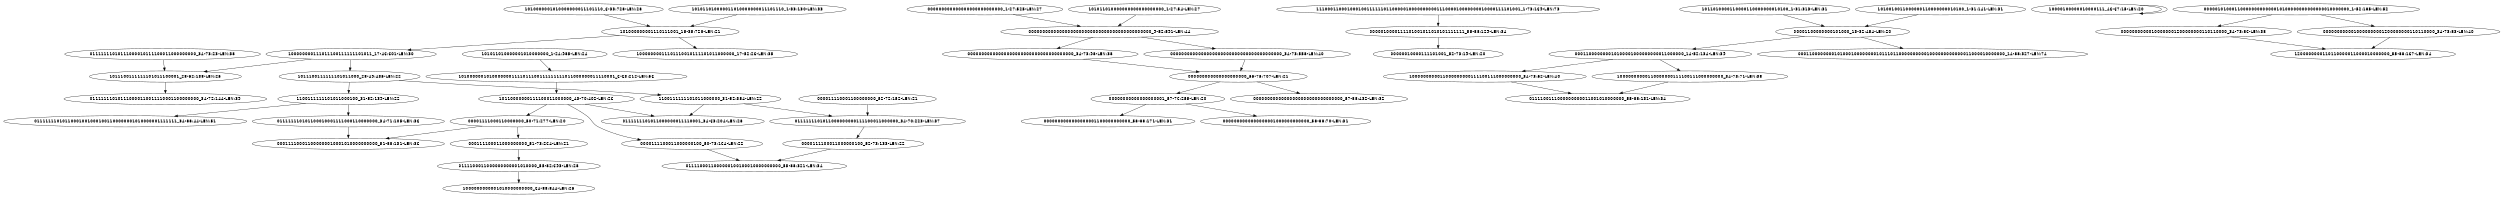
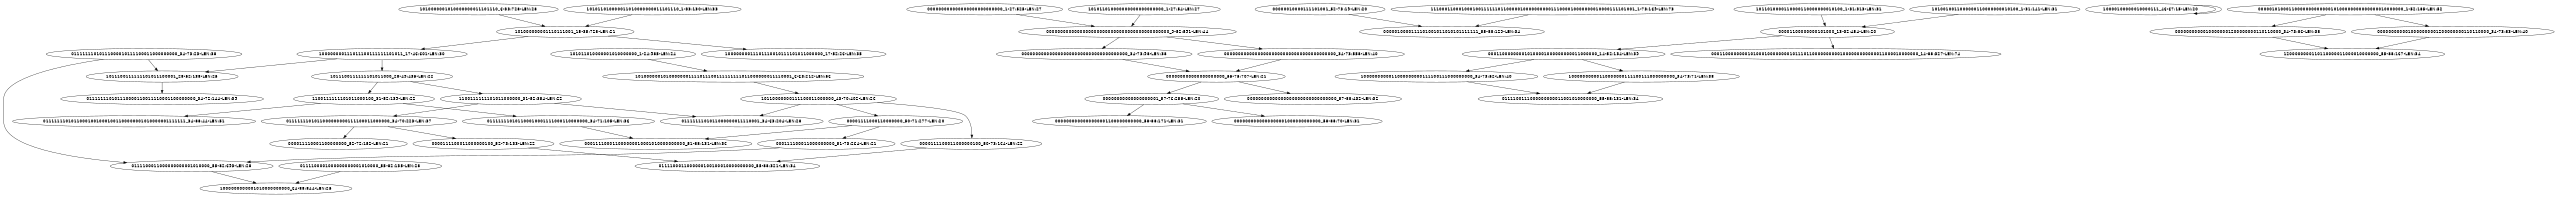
edge "0000010000111101001011010101111111_55-88:129-LEN:34" -> "00000010000111101001_52-73:19-LEN:20": reversed
edge "000011110001100000000_52-72:152-LEN:21" -> "0111111101011000000000111100011000000_34-70:223-LEN:37": reversed
edge "01111111010111000010111100011000000000_34-73:23-LEN:38" -> "0111100011000000000001010000_55-82:693-LEN:28": added
node "0111100001000000000001010000_55-82:135-LEN:28": added
